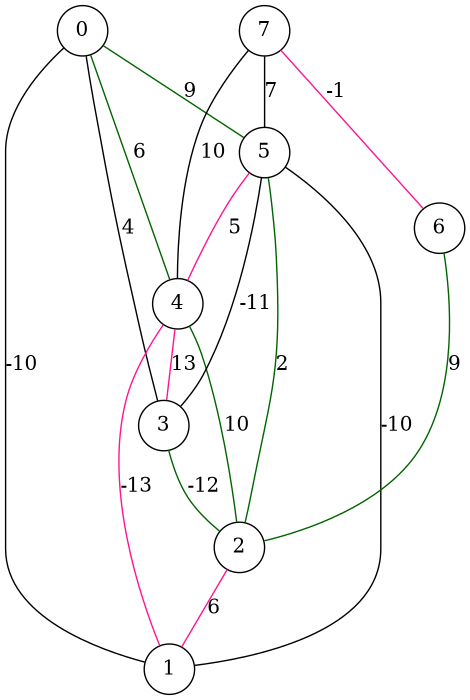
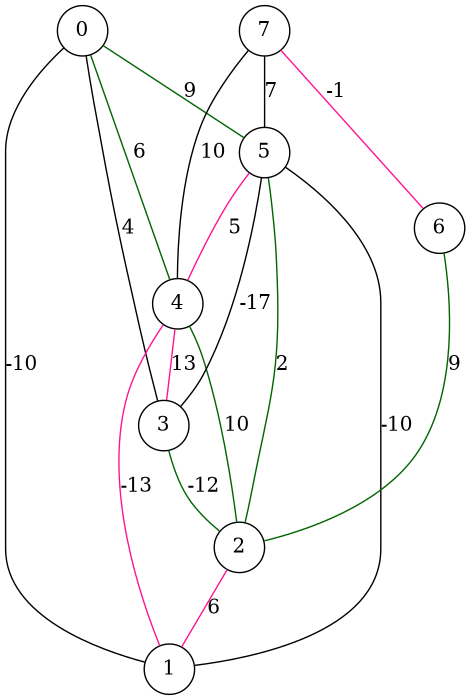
edge "5" -- "3": label "-11" -> "-17"
